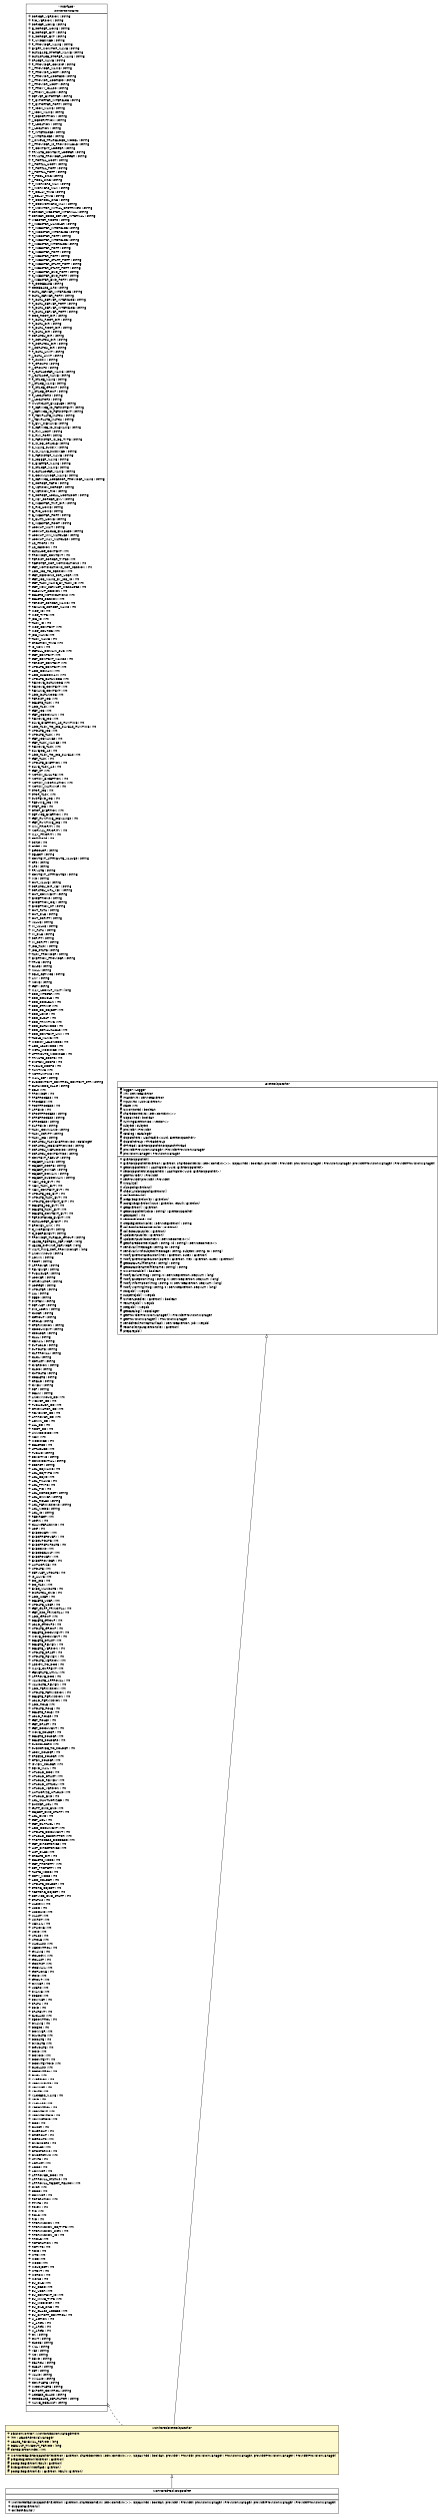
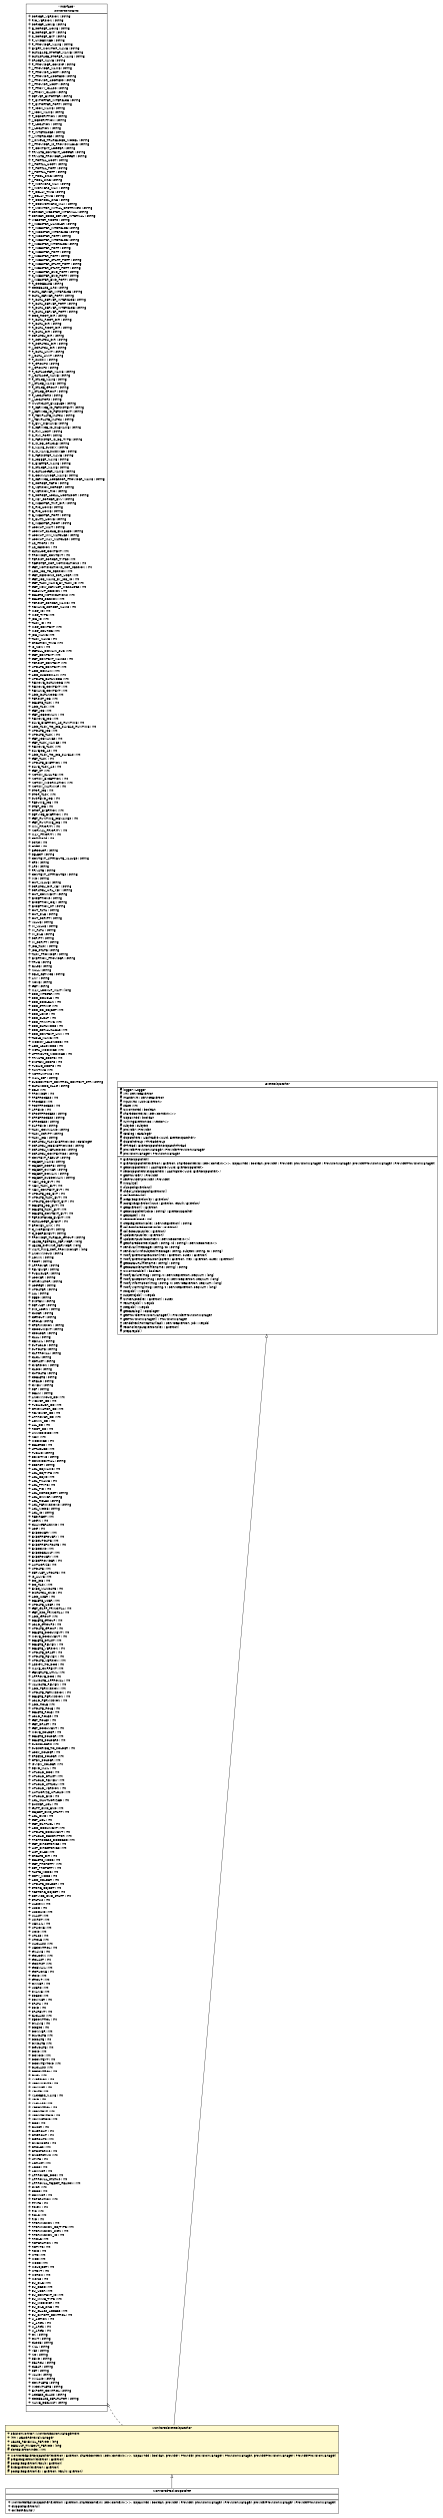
node "ExertDispatcher": text "# isInterupted(ex : Exertion) : boolean" -> "# isInterupted(ex : Exertion) : outex"
node "MonitoredExertDispatcher": text "# execExertion(interface : Exertion)" -> "# execExertion(exertion : Exertion)"
